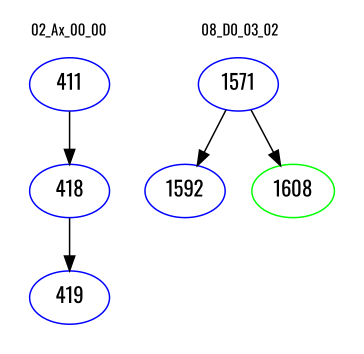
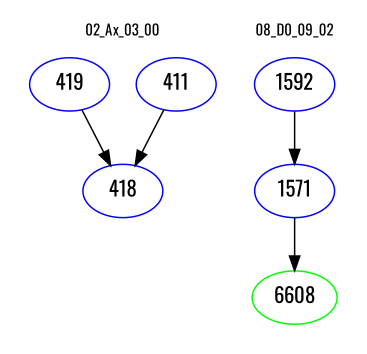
cluster "02_Ax_00_00": label "02_Ax_00_00" -> "02_Ax_03_00"
cluster "08_D0_03_02": label "08_D0_03_02" -> "08_D0_09_02"
edge "1571" -> "1592": reversed
node "1608": label "1608" -> "6608"
edge "418" -> "419": reversed
